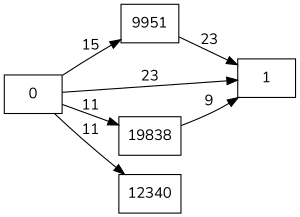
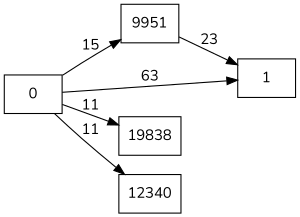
edge "0" -> "1": label "23" -> "63"
edge "19838" -> "1": removed, label "9"
